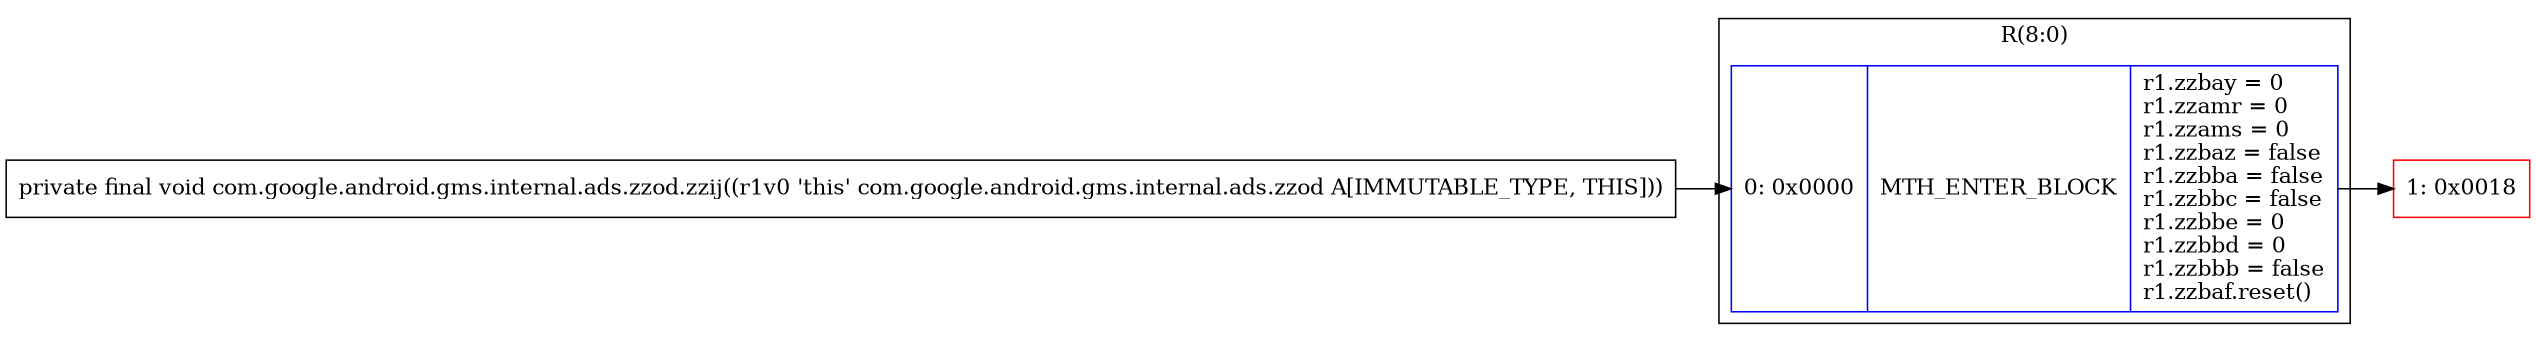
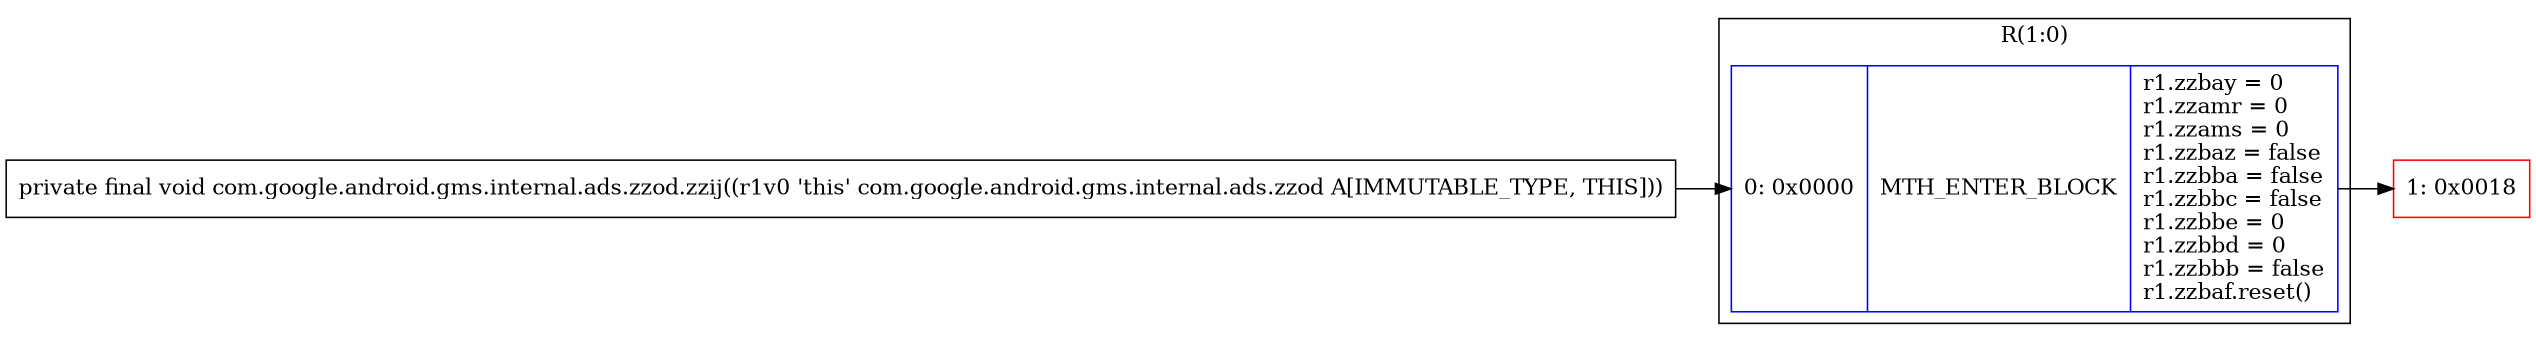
cluster "R(8:0)": label "R(8:0)" -> "R(1:0)"
